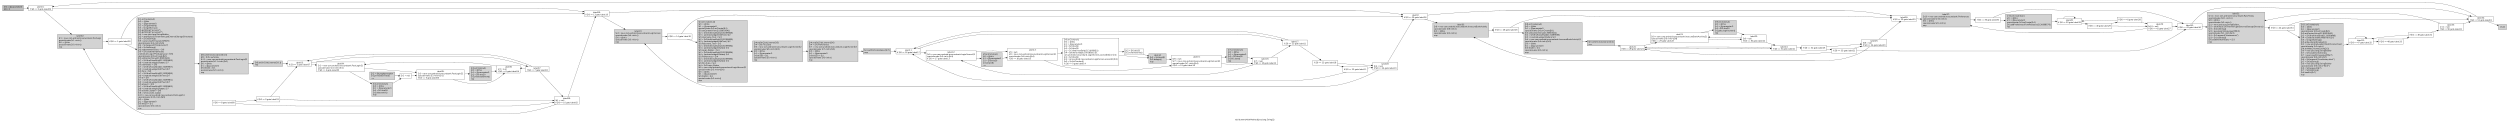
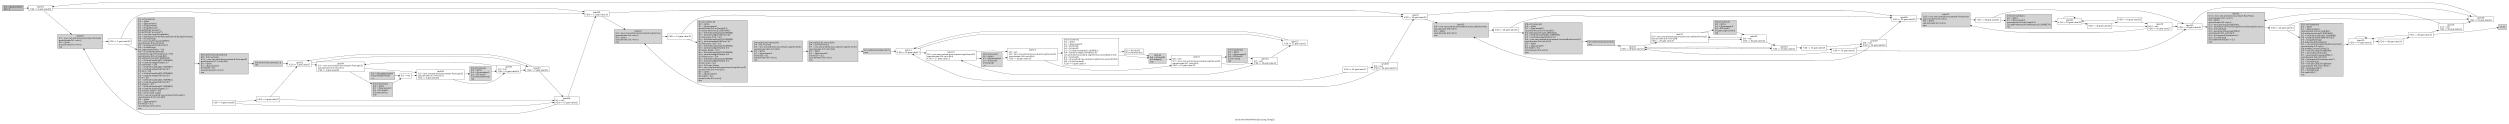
edge "label34: if $i0 == 51 goto label01" -> "return": now "if $i0 == 49 goto label32" -> "return"
node "if $i0 == 22 goto label18": removed
edge "label07: if $i0 == 7 goto label03" -> "label06: $r3 = null if $i0 == 6 goto label04": reversed
